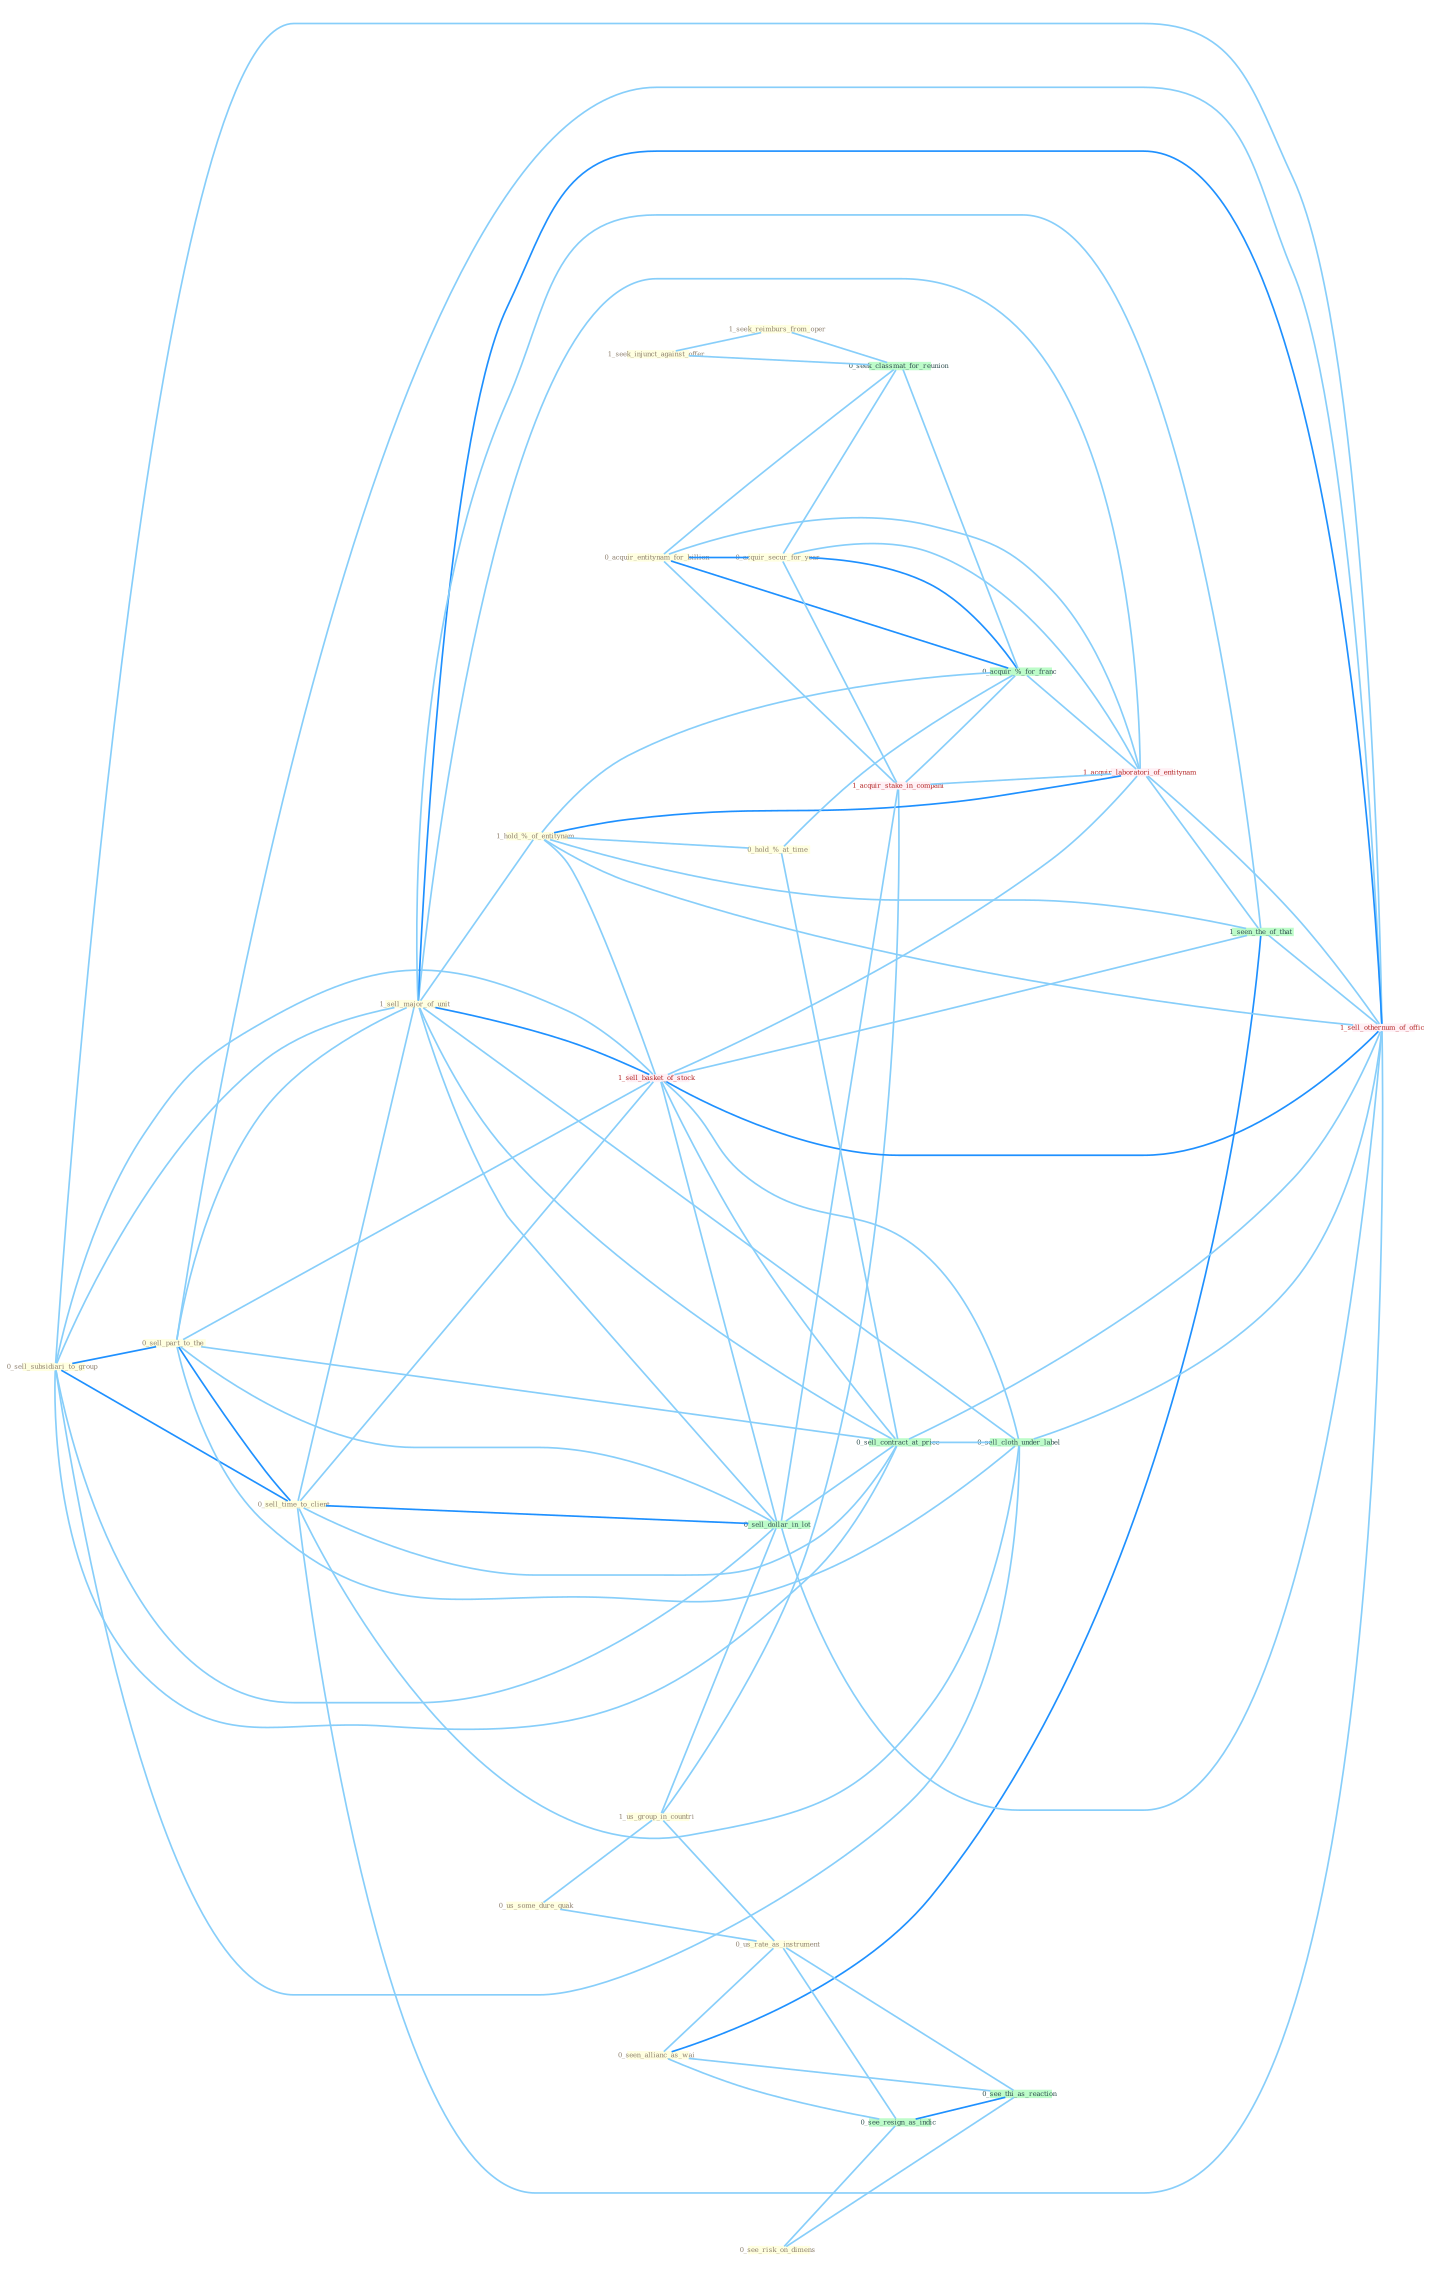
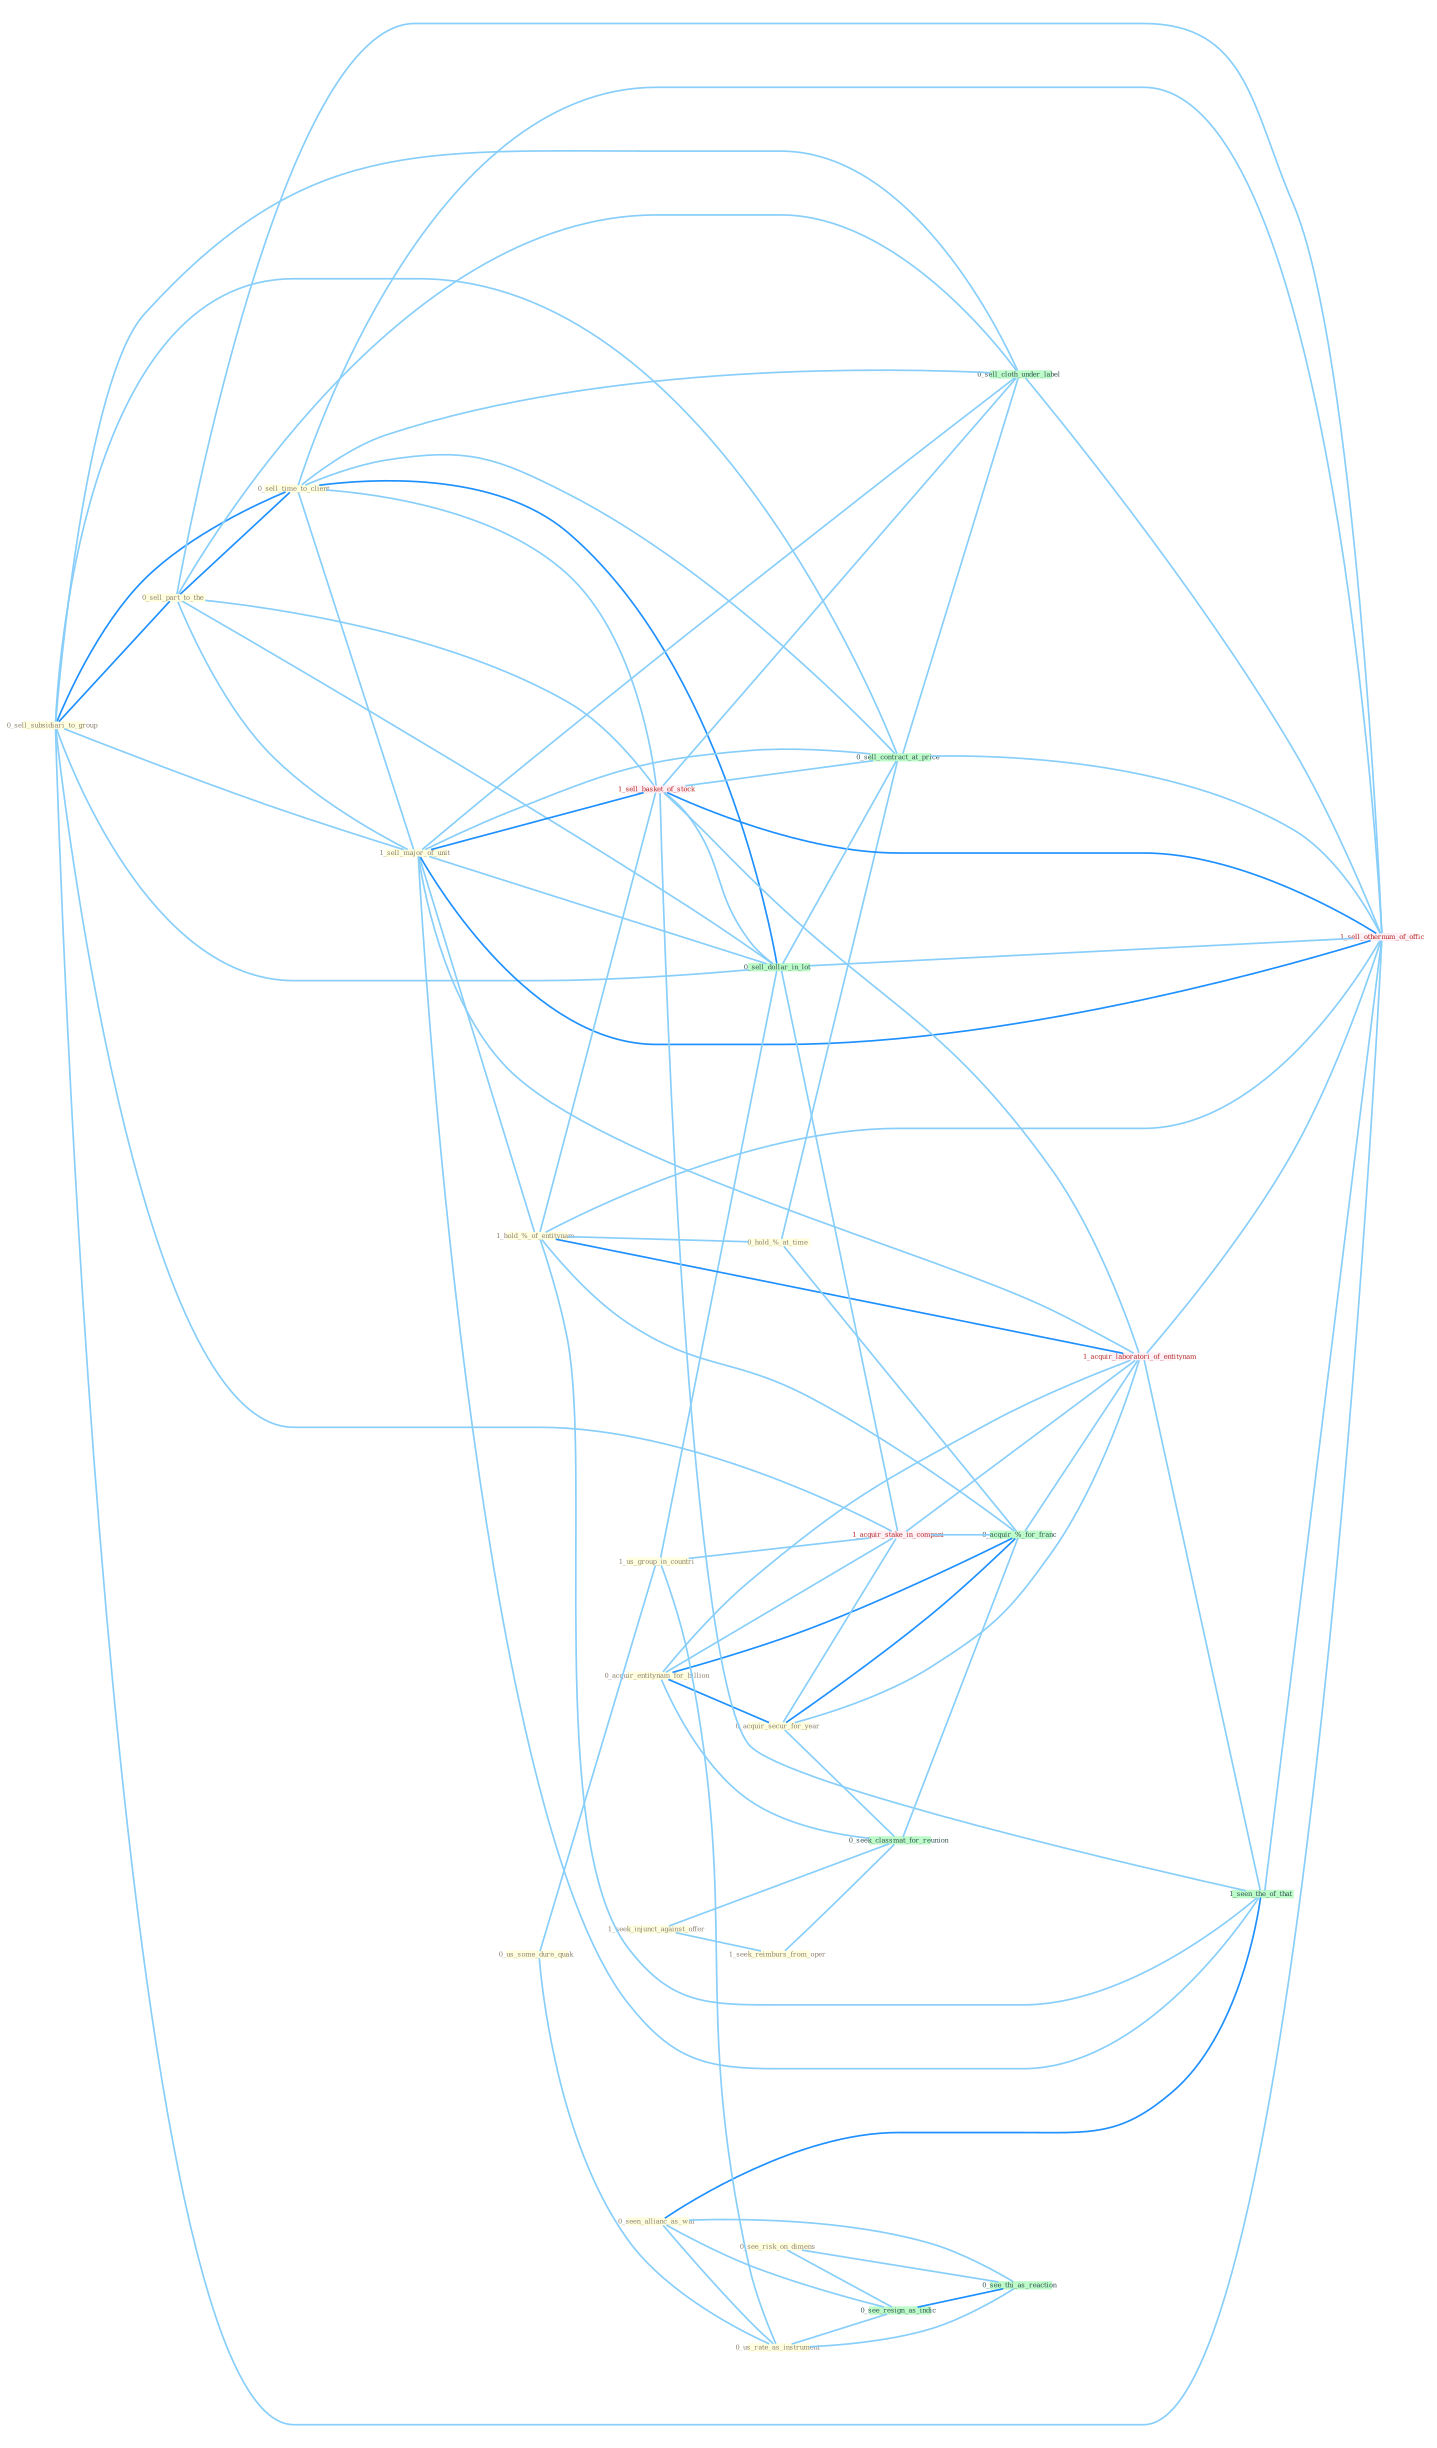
edge "1_sell_basket_of_stock" -- "0_sell_subsidiari_to_group": now "1_acquir_stake_in_compani" -- "0_sell_subsidiari_to_group"
edge "0_sell_part_to_the" -- "0_sell_contract_at_price": removed
